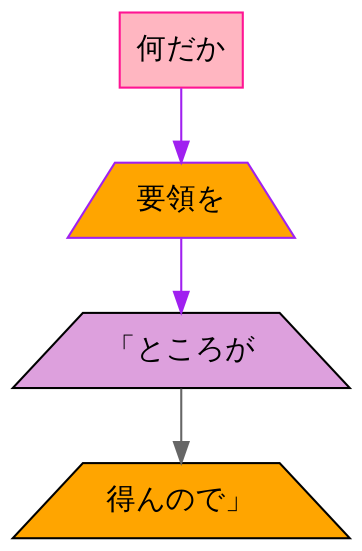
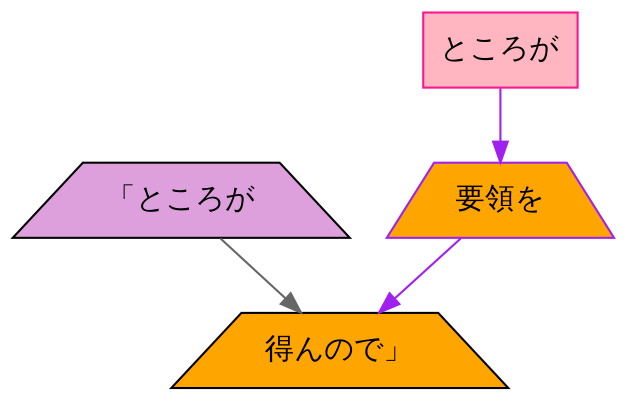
node "何だか": label "何だか" -> "ところが"
edge "要領を" -> "「ところが": now "要領を" -> "得んので」"
